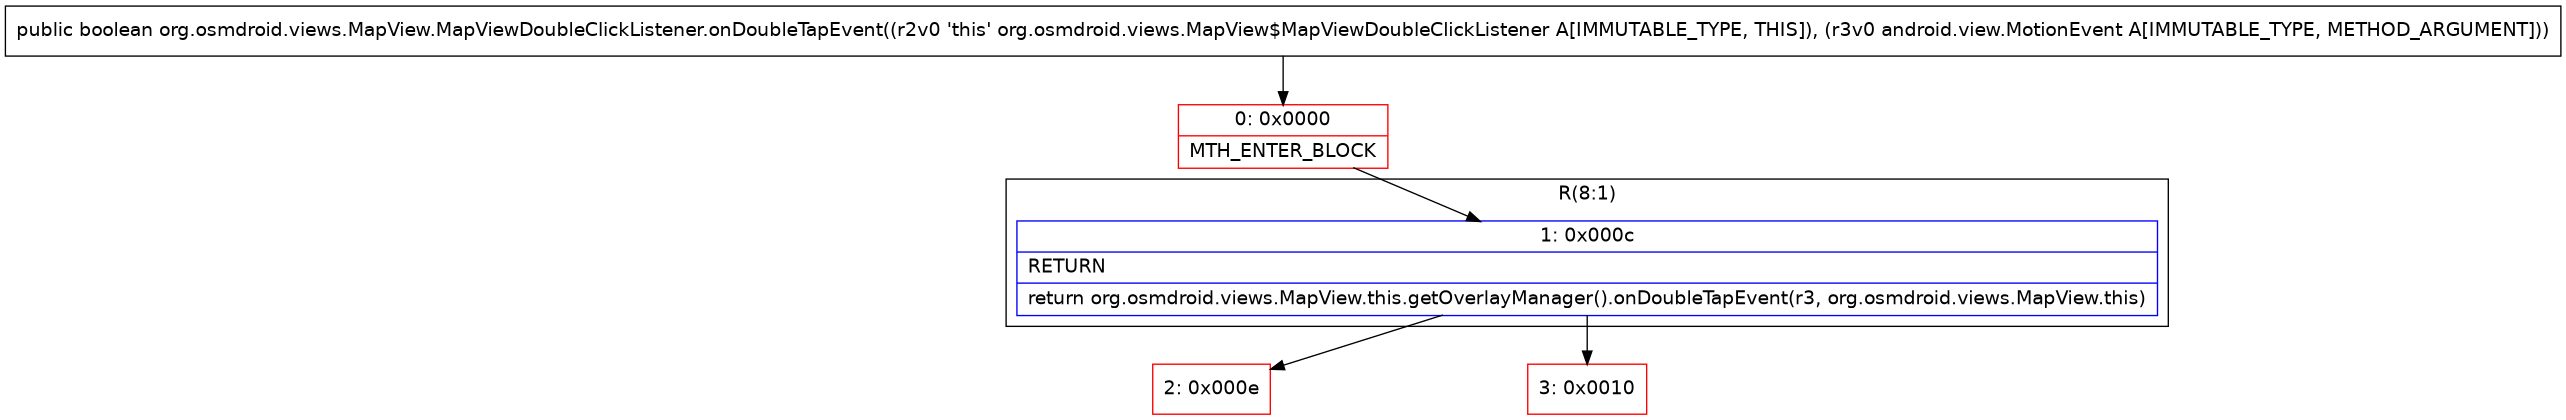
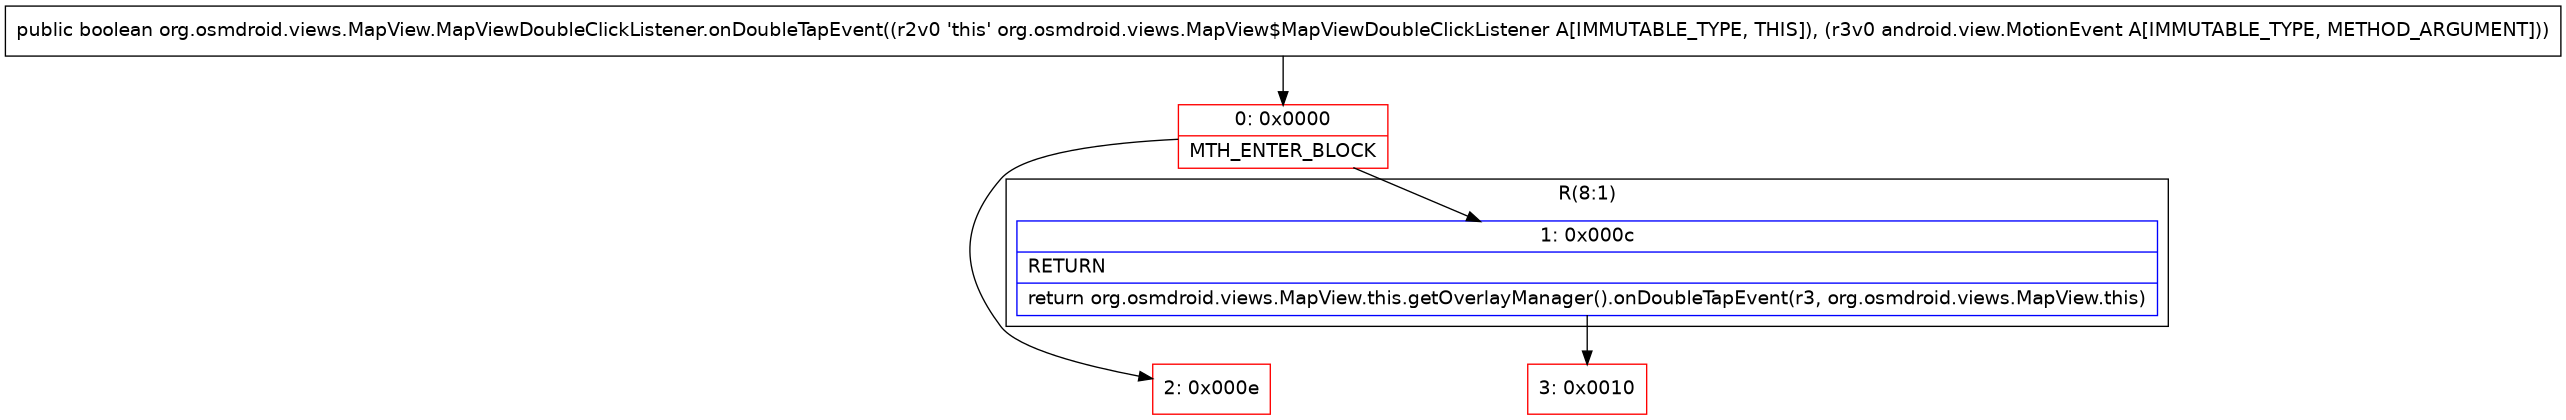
edge "1: 0x000c" -> "2: 0x000e": now "0: 0x0000" -> "2: 0x000e"
